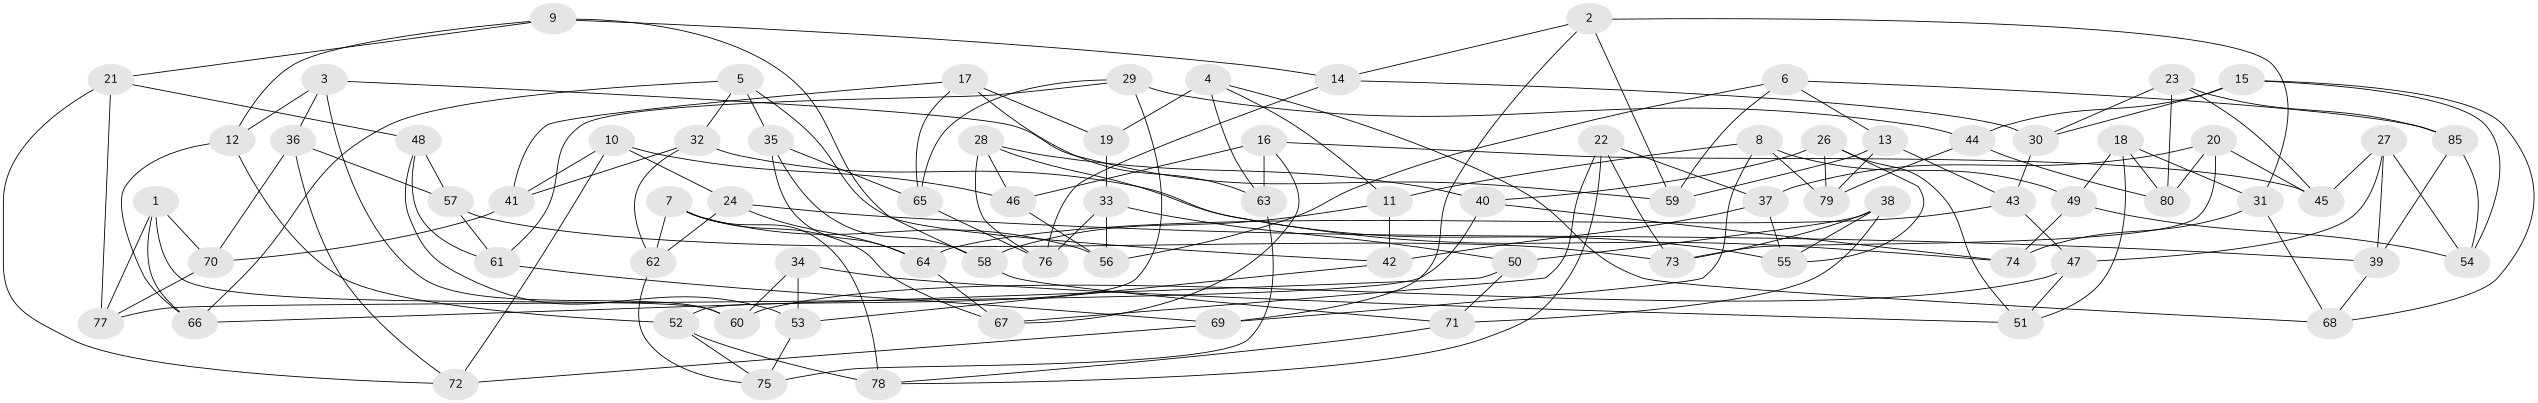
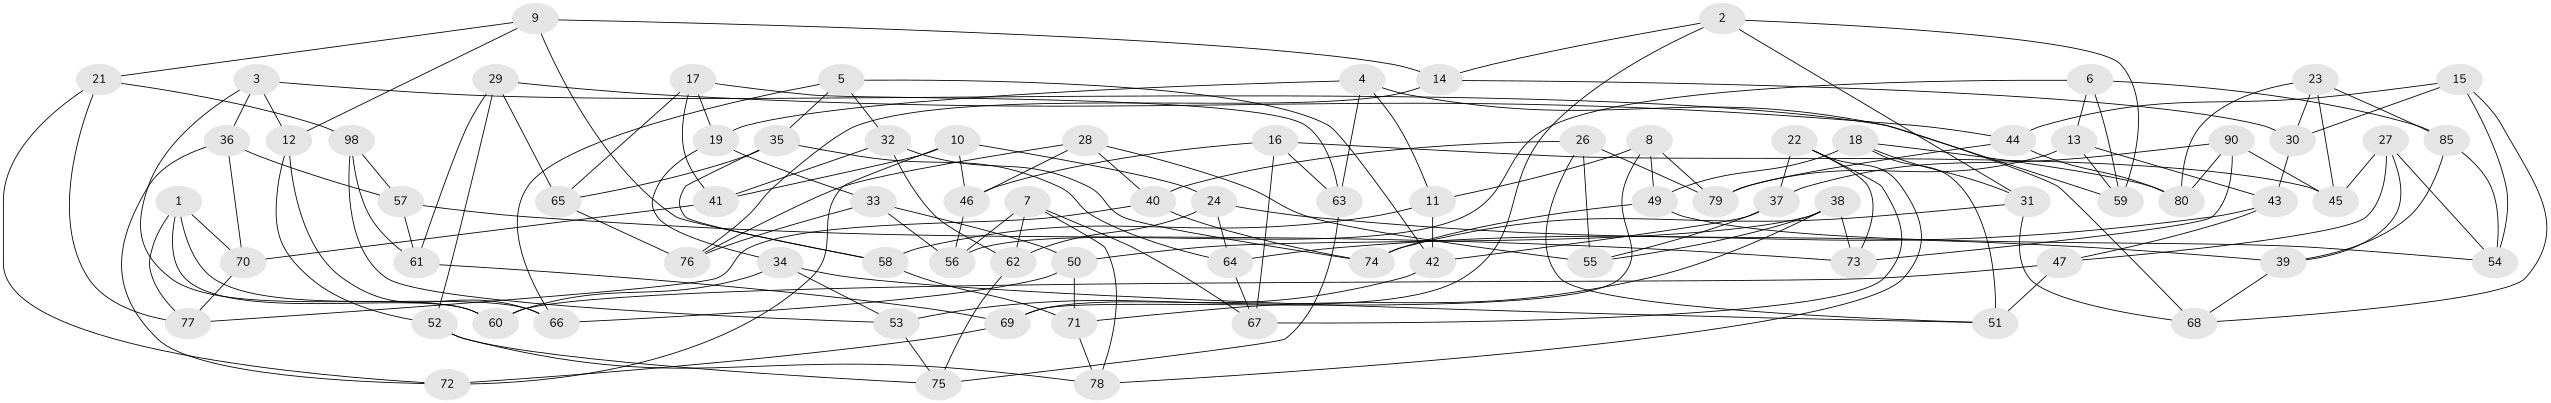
node "48": label "48" -> "98"
node "20": label "20" -> "90"
edge "19" -- "34": added
